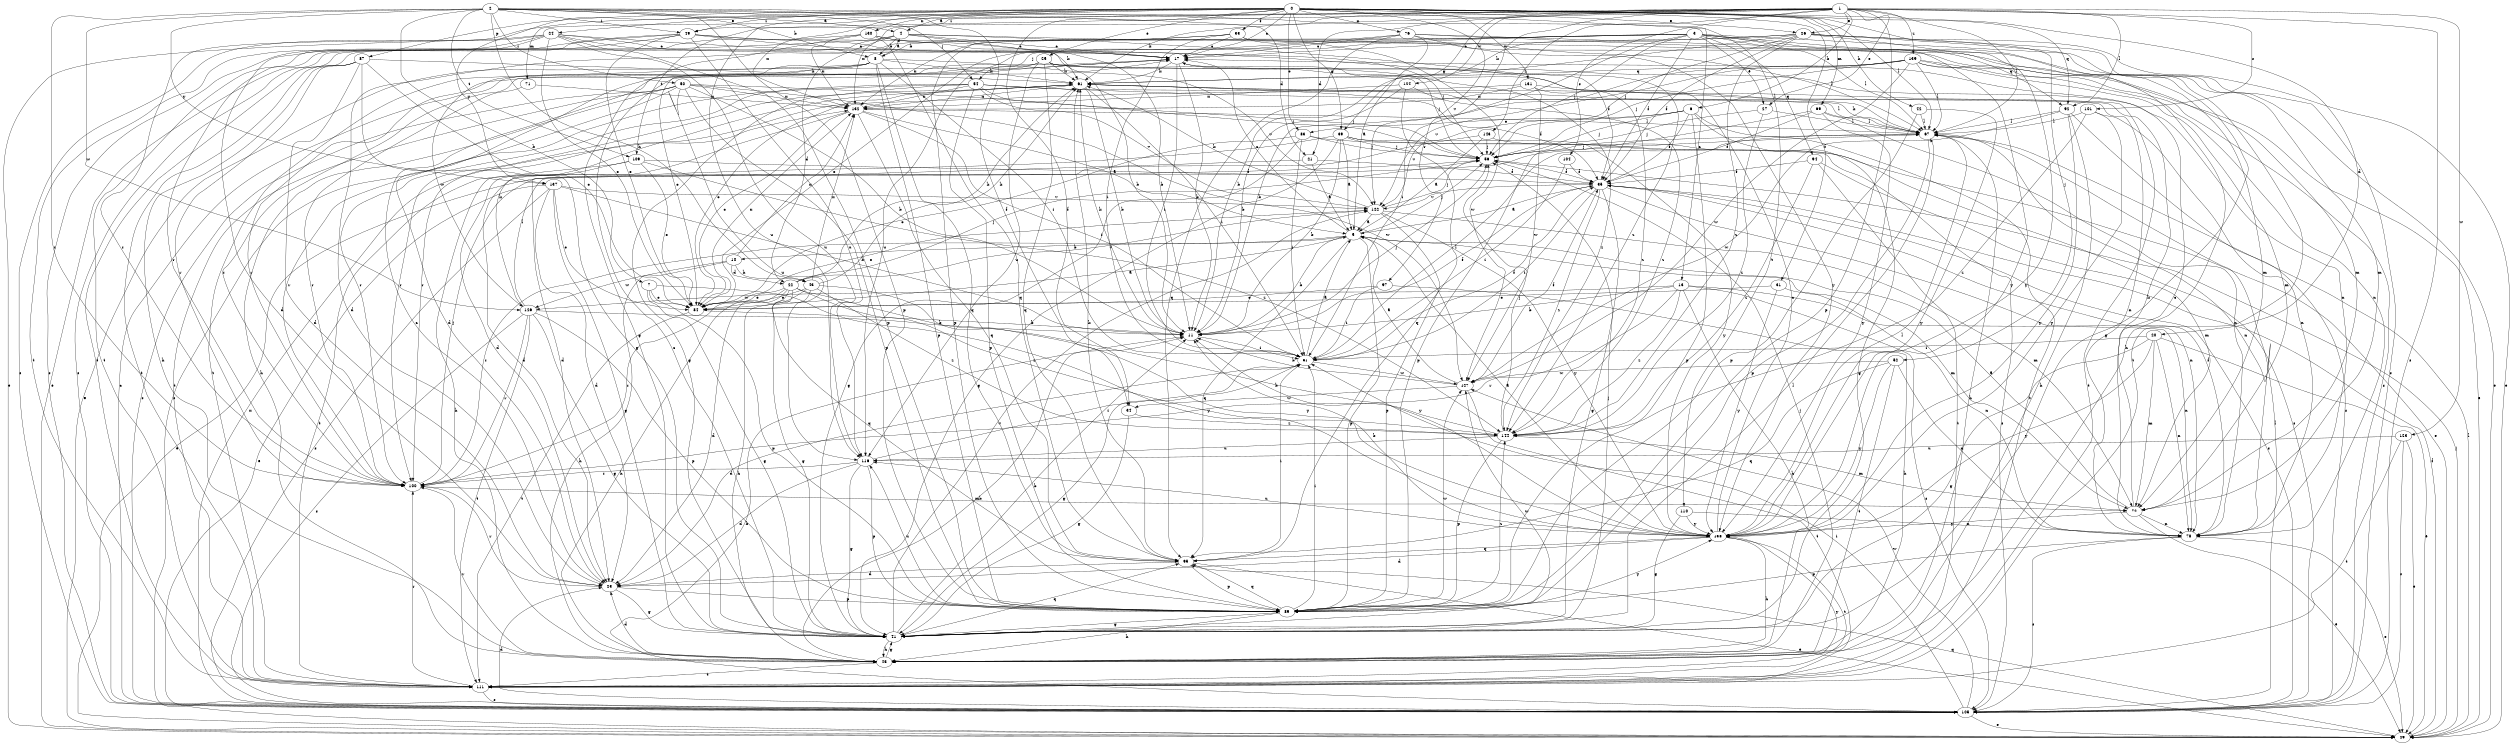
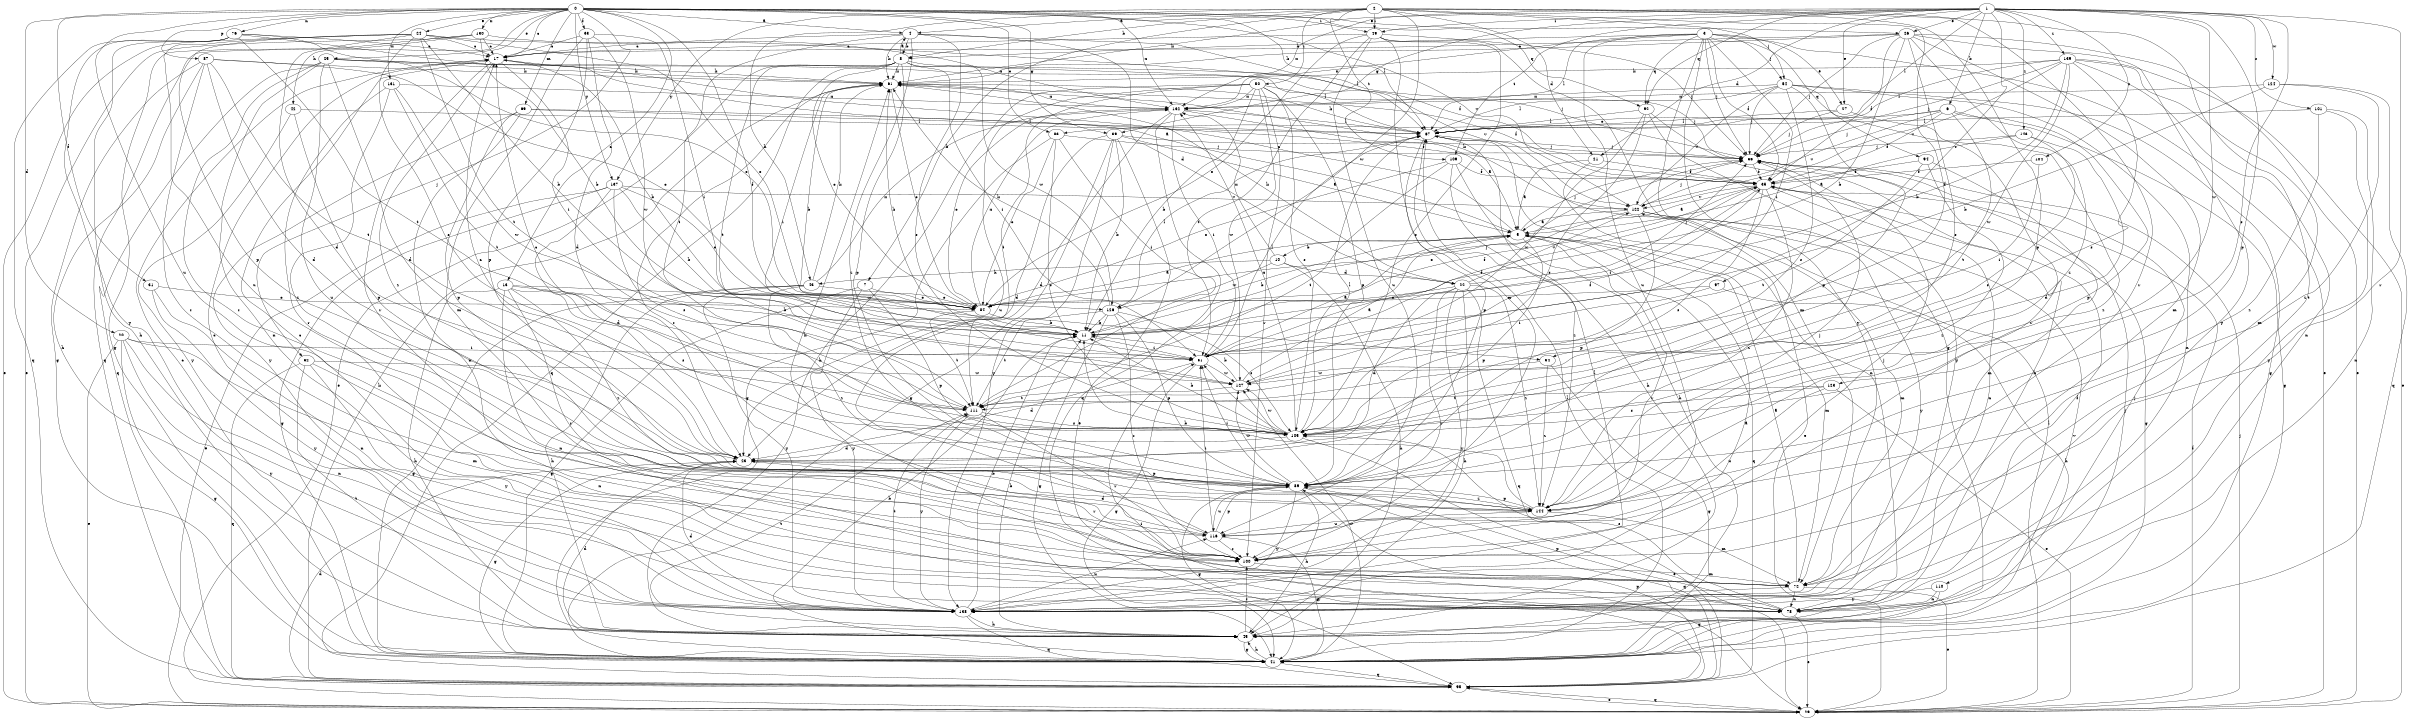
edge "1" -> "92": label "l" -> "q"
edge "139" -> "61": label "q" -> "k"
node "71": removed
edge "127" -> "34": reversed
